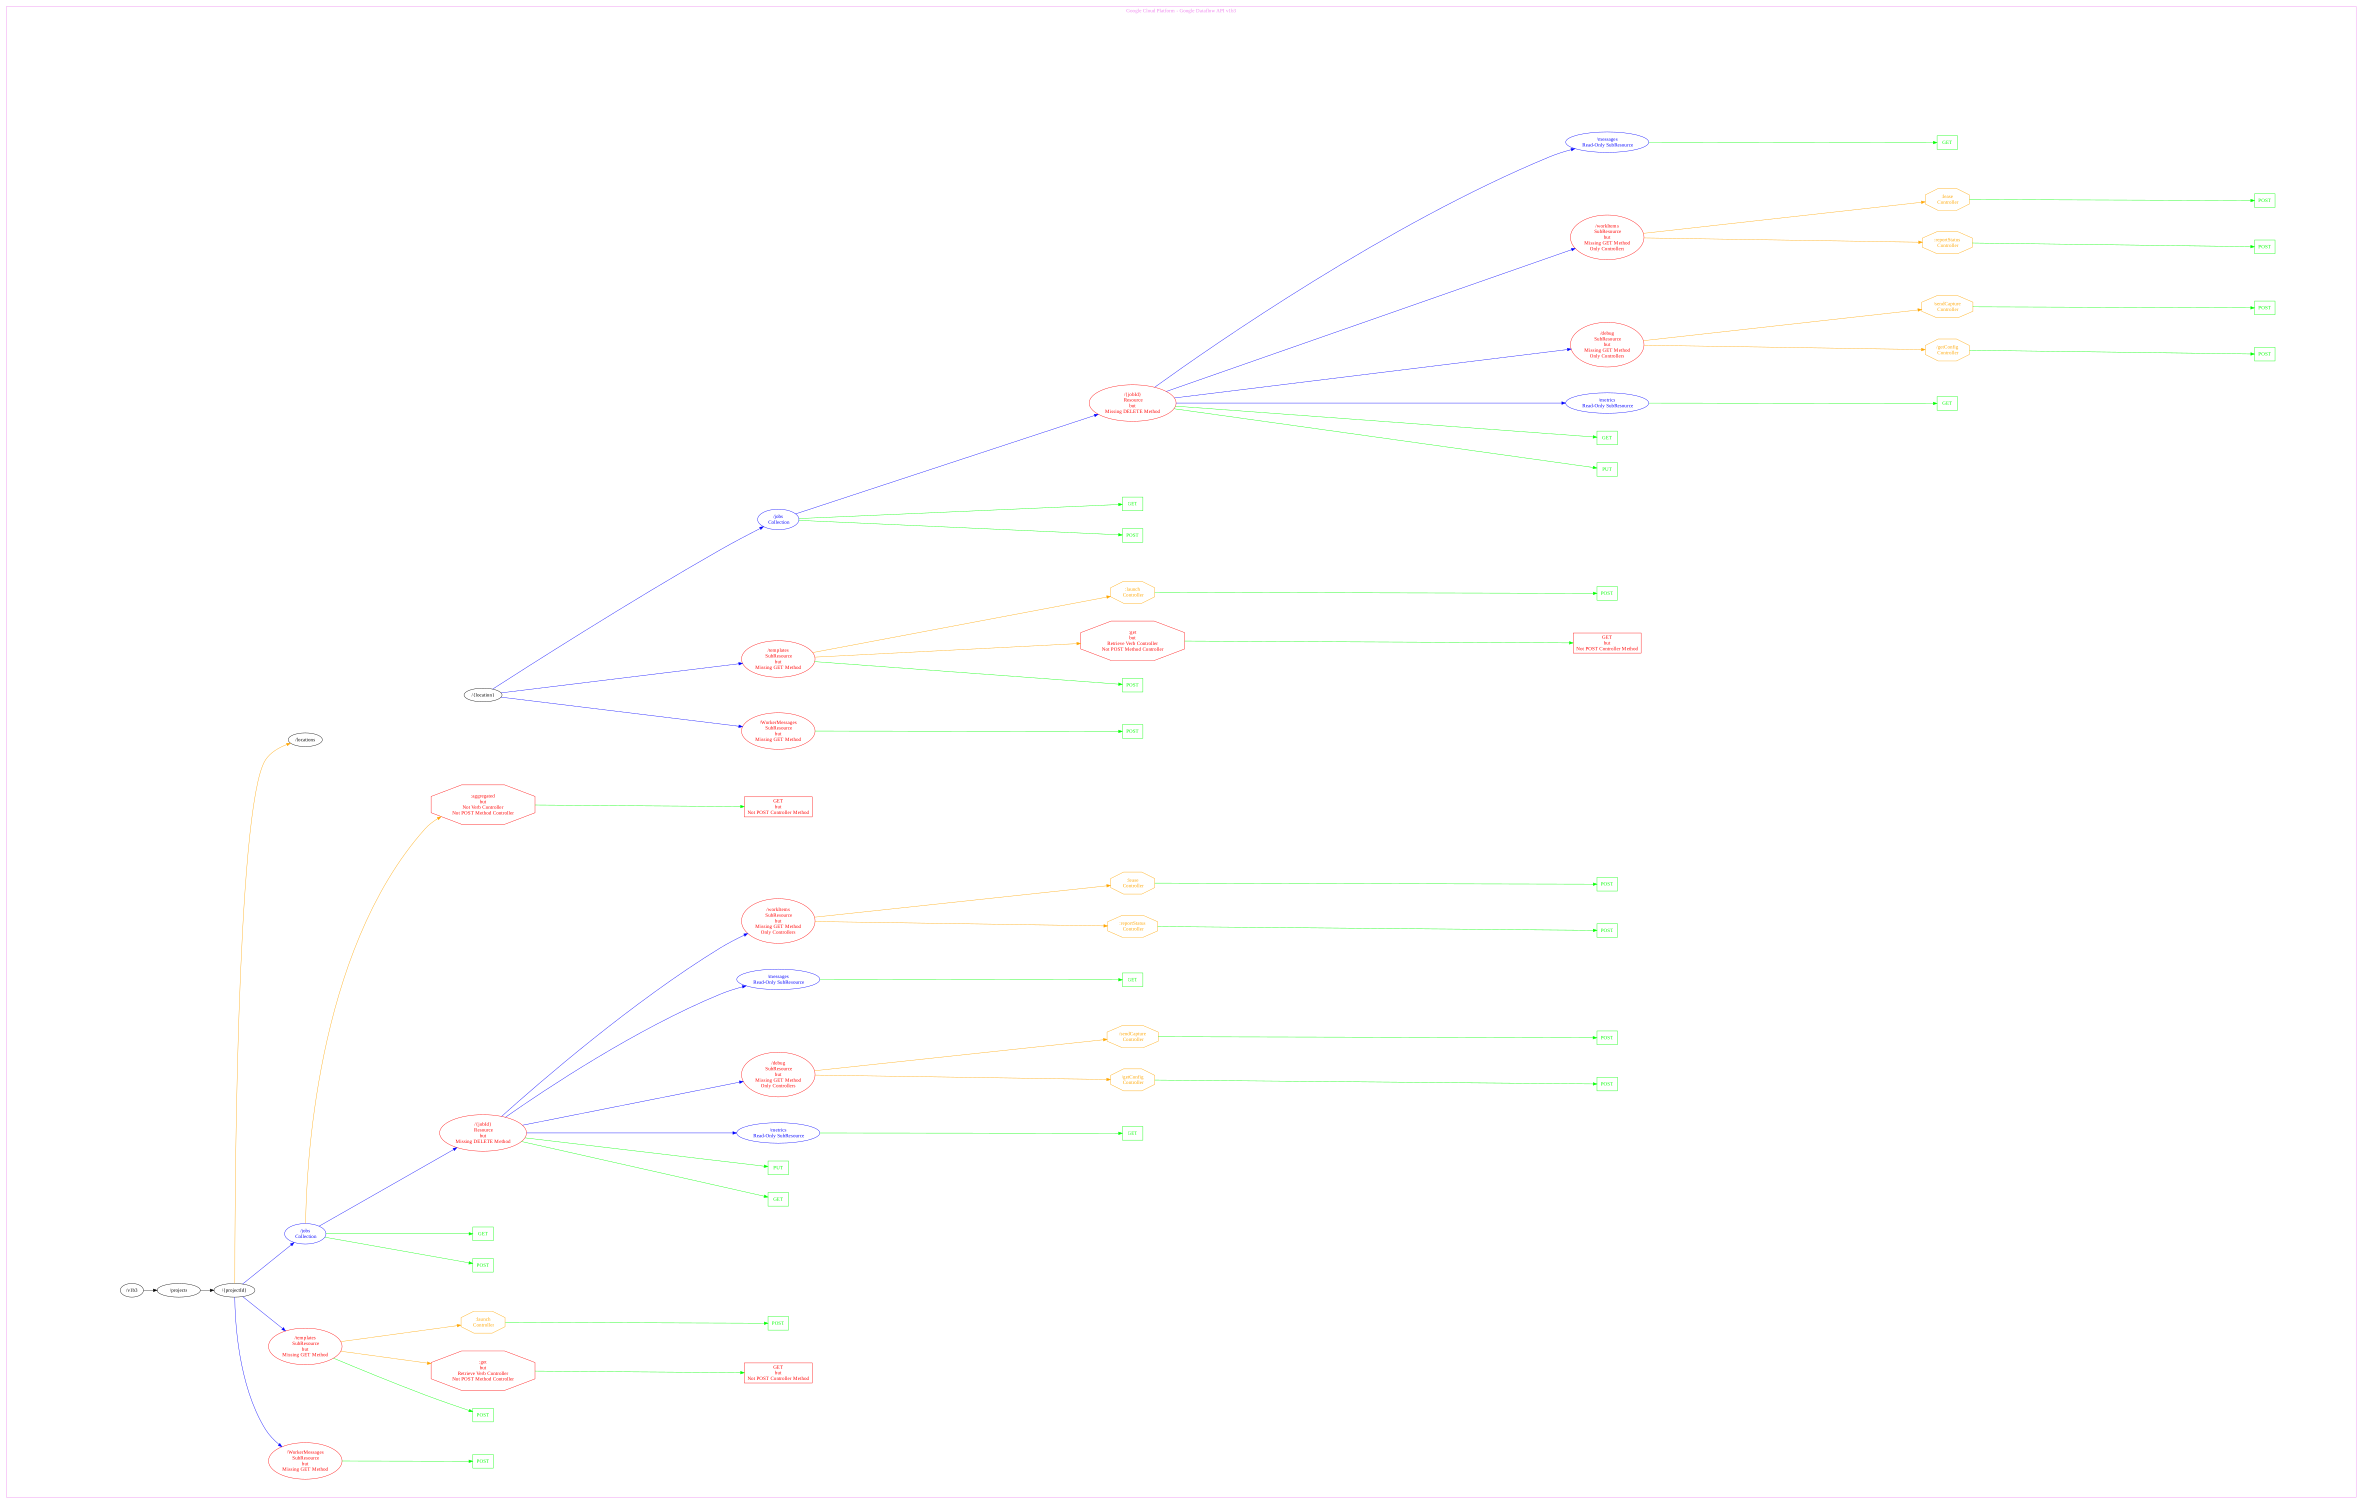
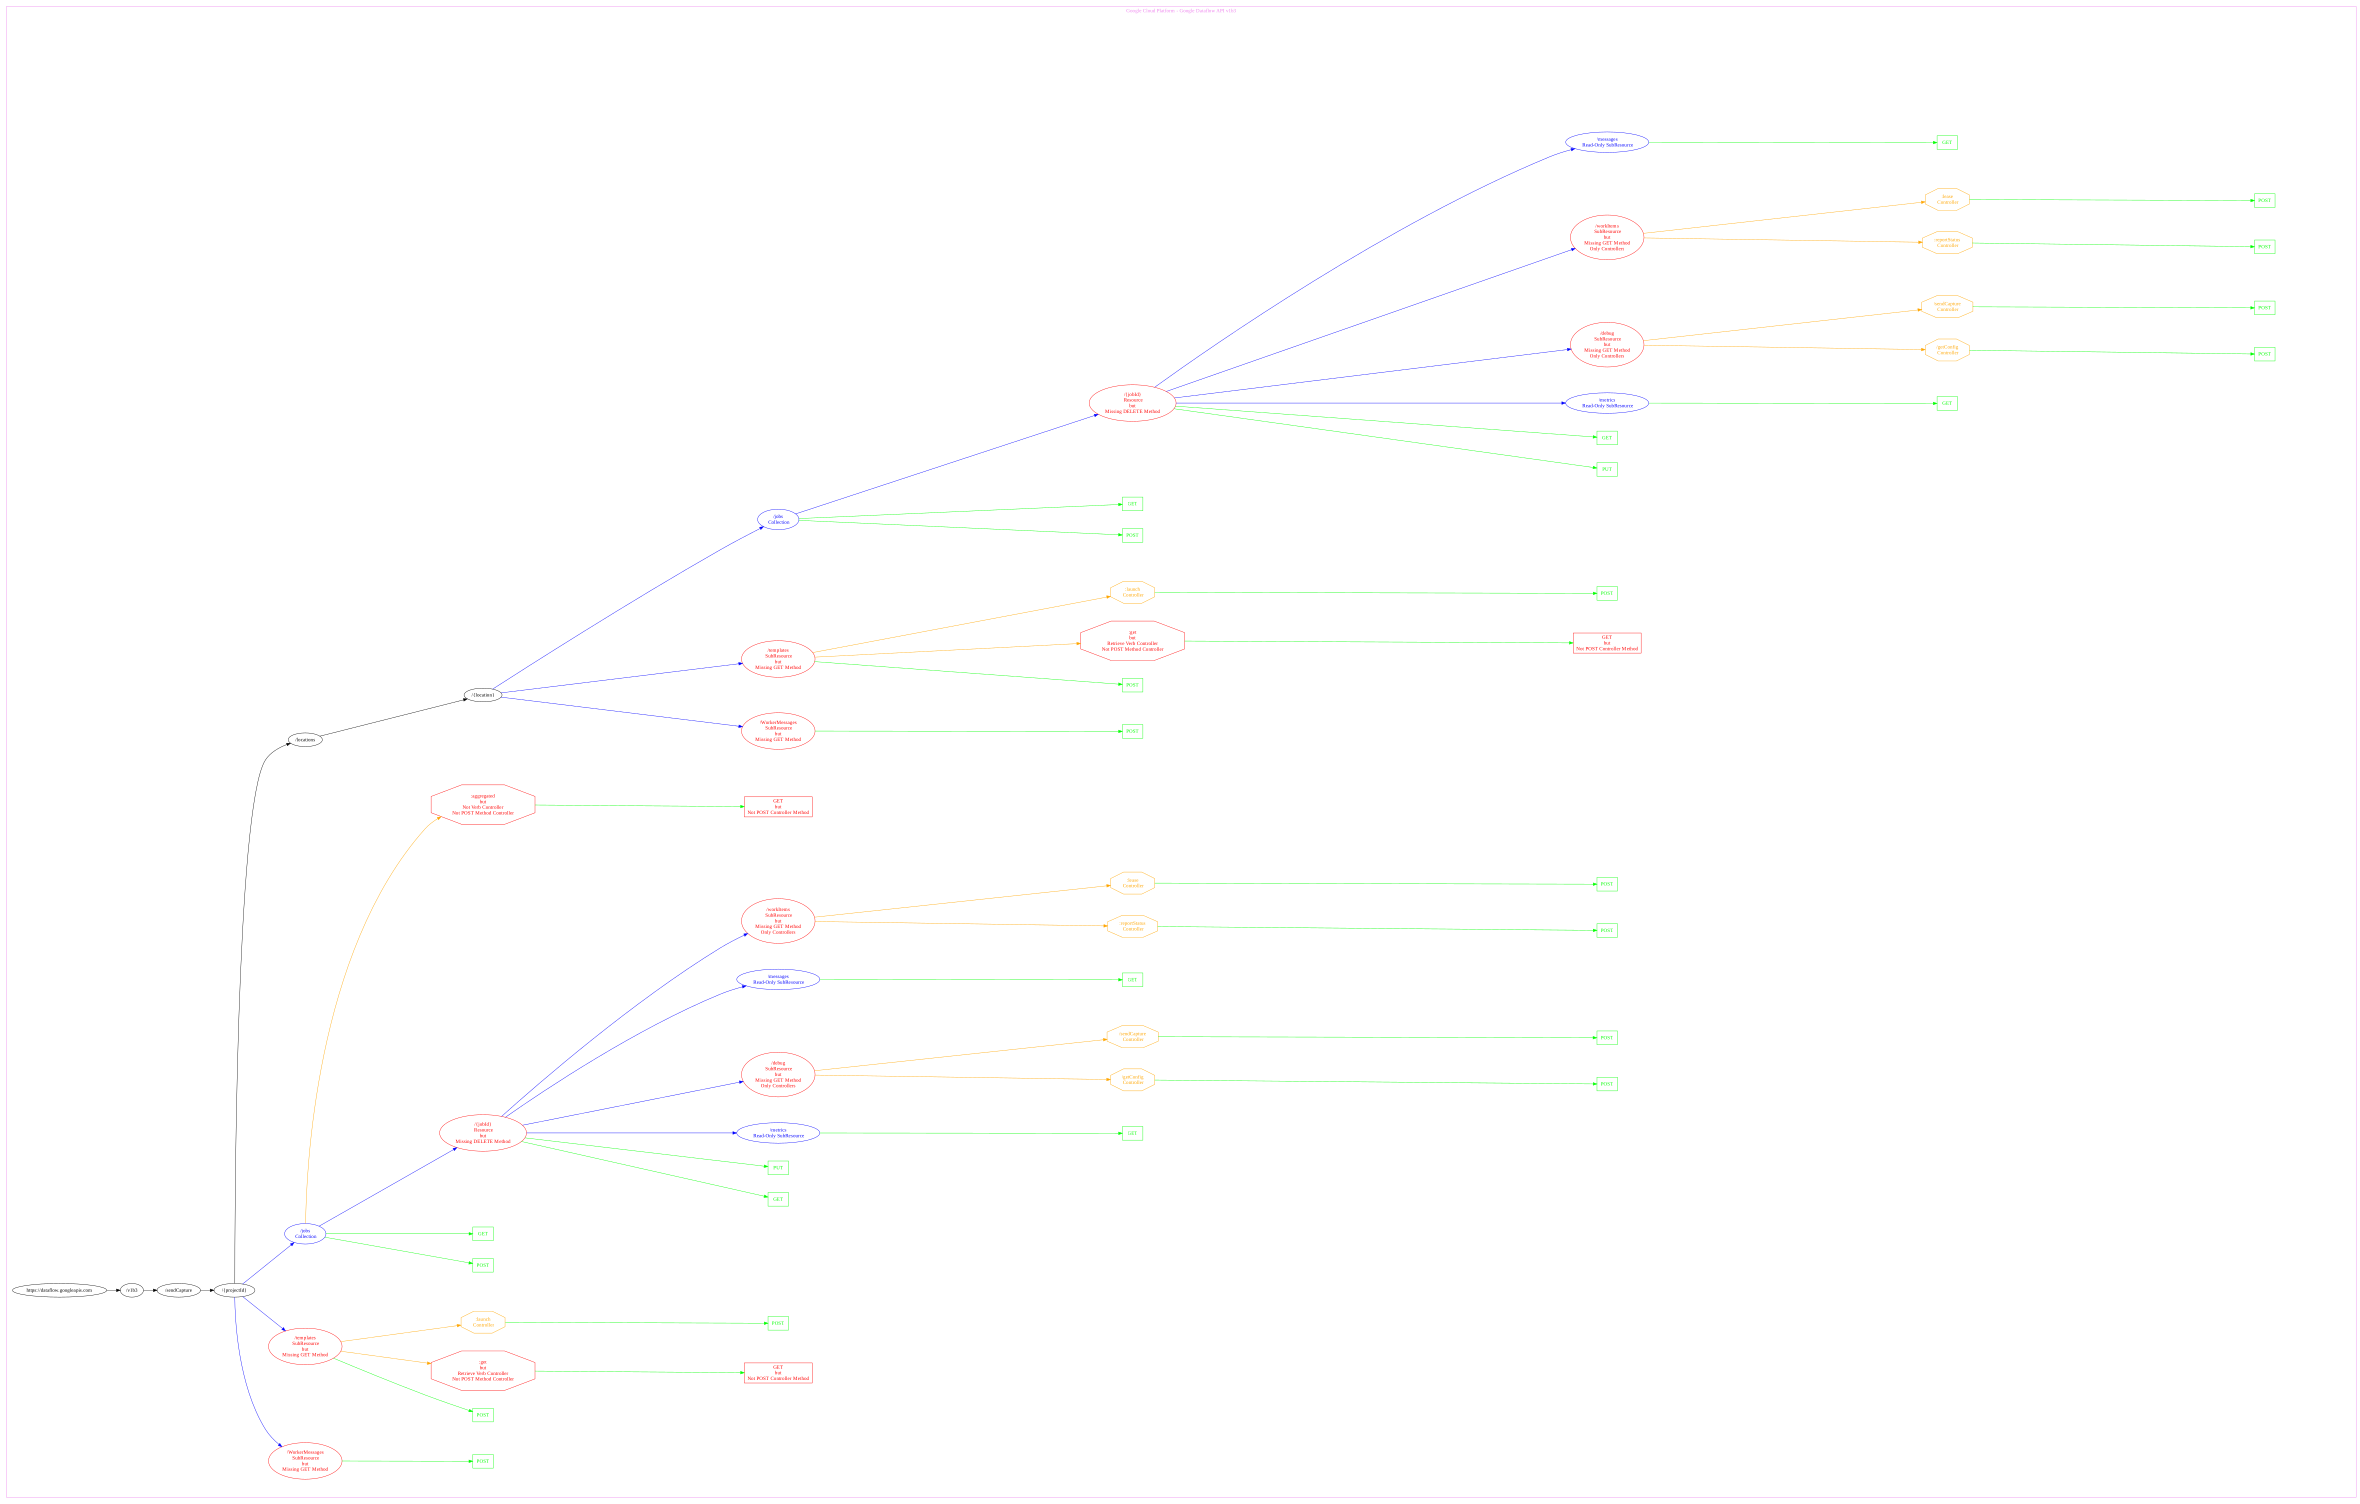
edge "/locations" -> "/{location}": added
edge "/{projectId}" -> "/locations": color orange -> black
node "https://dataflow.googleapis.com": added
node "/projects": label "/projects" -> "/sendCapture"
